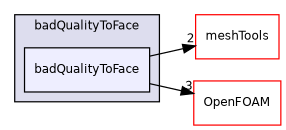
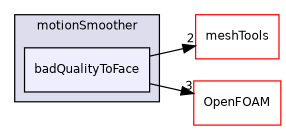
cluster "badQualityToFace": label "badQualityToFace" -> "motionSmoother"
